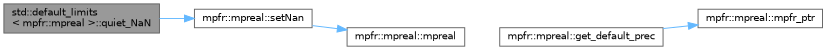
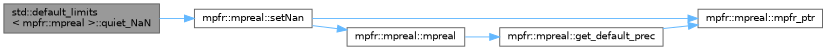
edge "mpfr::mpreal::setNan" -> "mpfr::mpreal::mpfr_ptr": added
edge "mpfr::mpreal::mpreal" -> "mpfr::mpreal::get_default_prec": added
